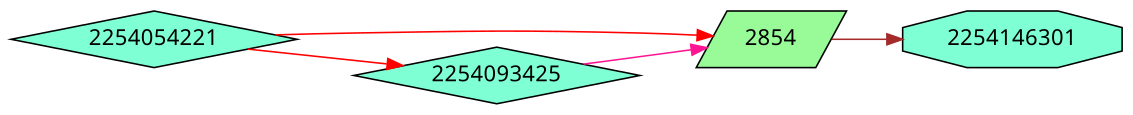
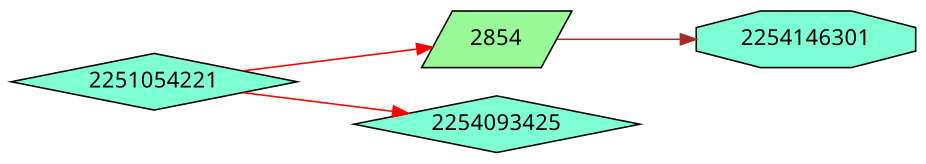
node "2254054221": label "2254054221" -> "2251054221"
edge "2254093425" -> "2854": removed
